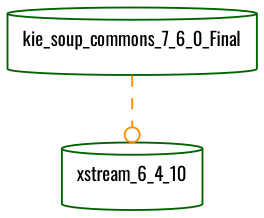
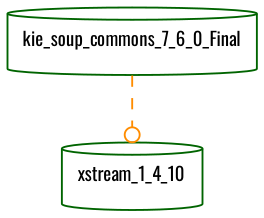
node "xstream_6_4_10": label "xstream_6_4_10" -> "xstream_1_4_10"
